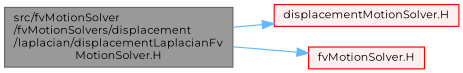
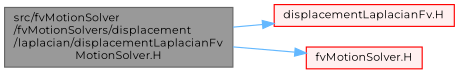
node "displacementMotionSolver.H": label "displacementMotionSolver.H" -> "displacementLaplacianFv.H"
